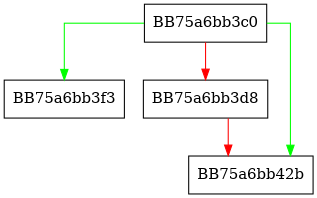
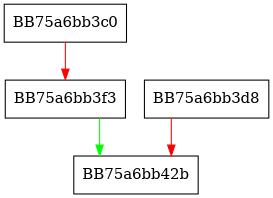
edge "BB75a6bb3c0" -> "BB75a6bb3f3": color green -> red
edge "BB75a6bb3c0" -> "BB75a6bb3d8": removed
edge "BB75a6bb3c0" -> "BB75a6bb42b": now "BB75a6bb3f3" -> "BB75a6bb42b"
